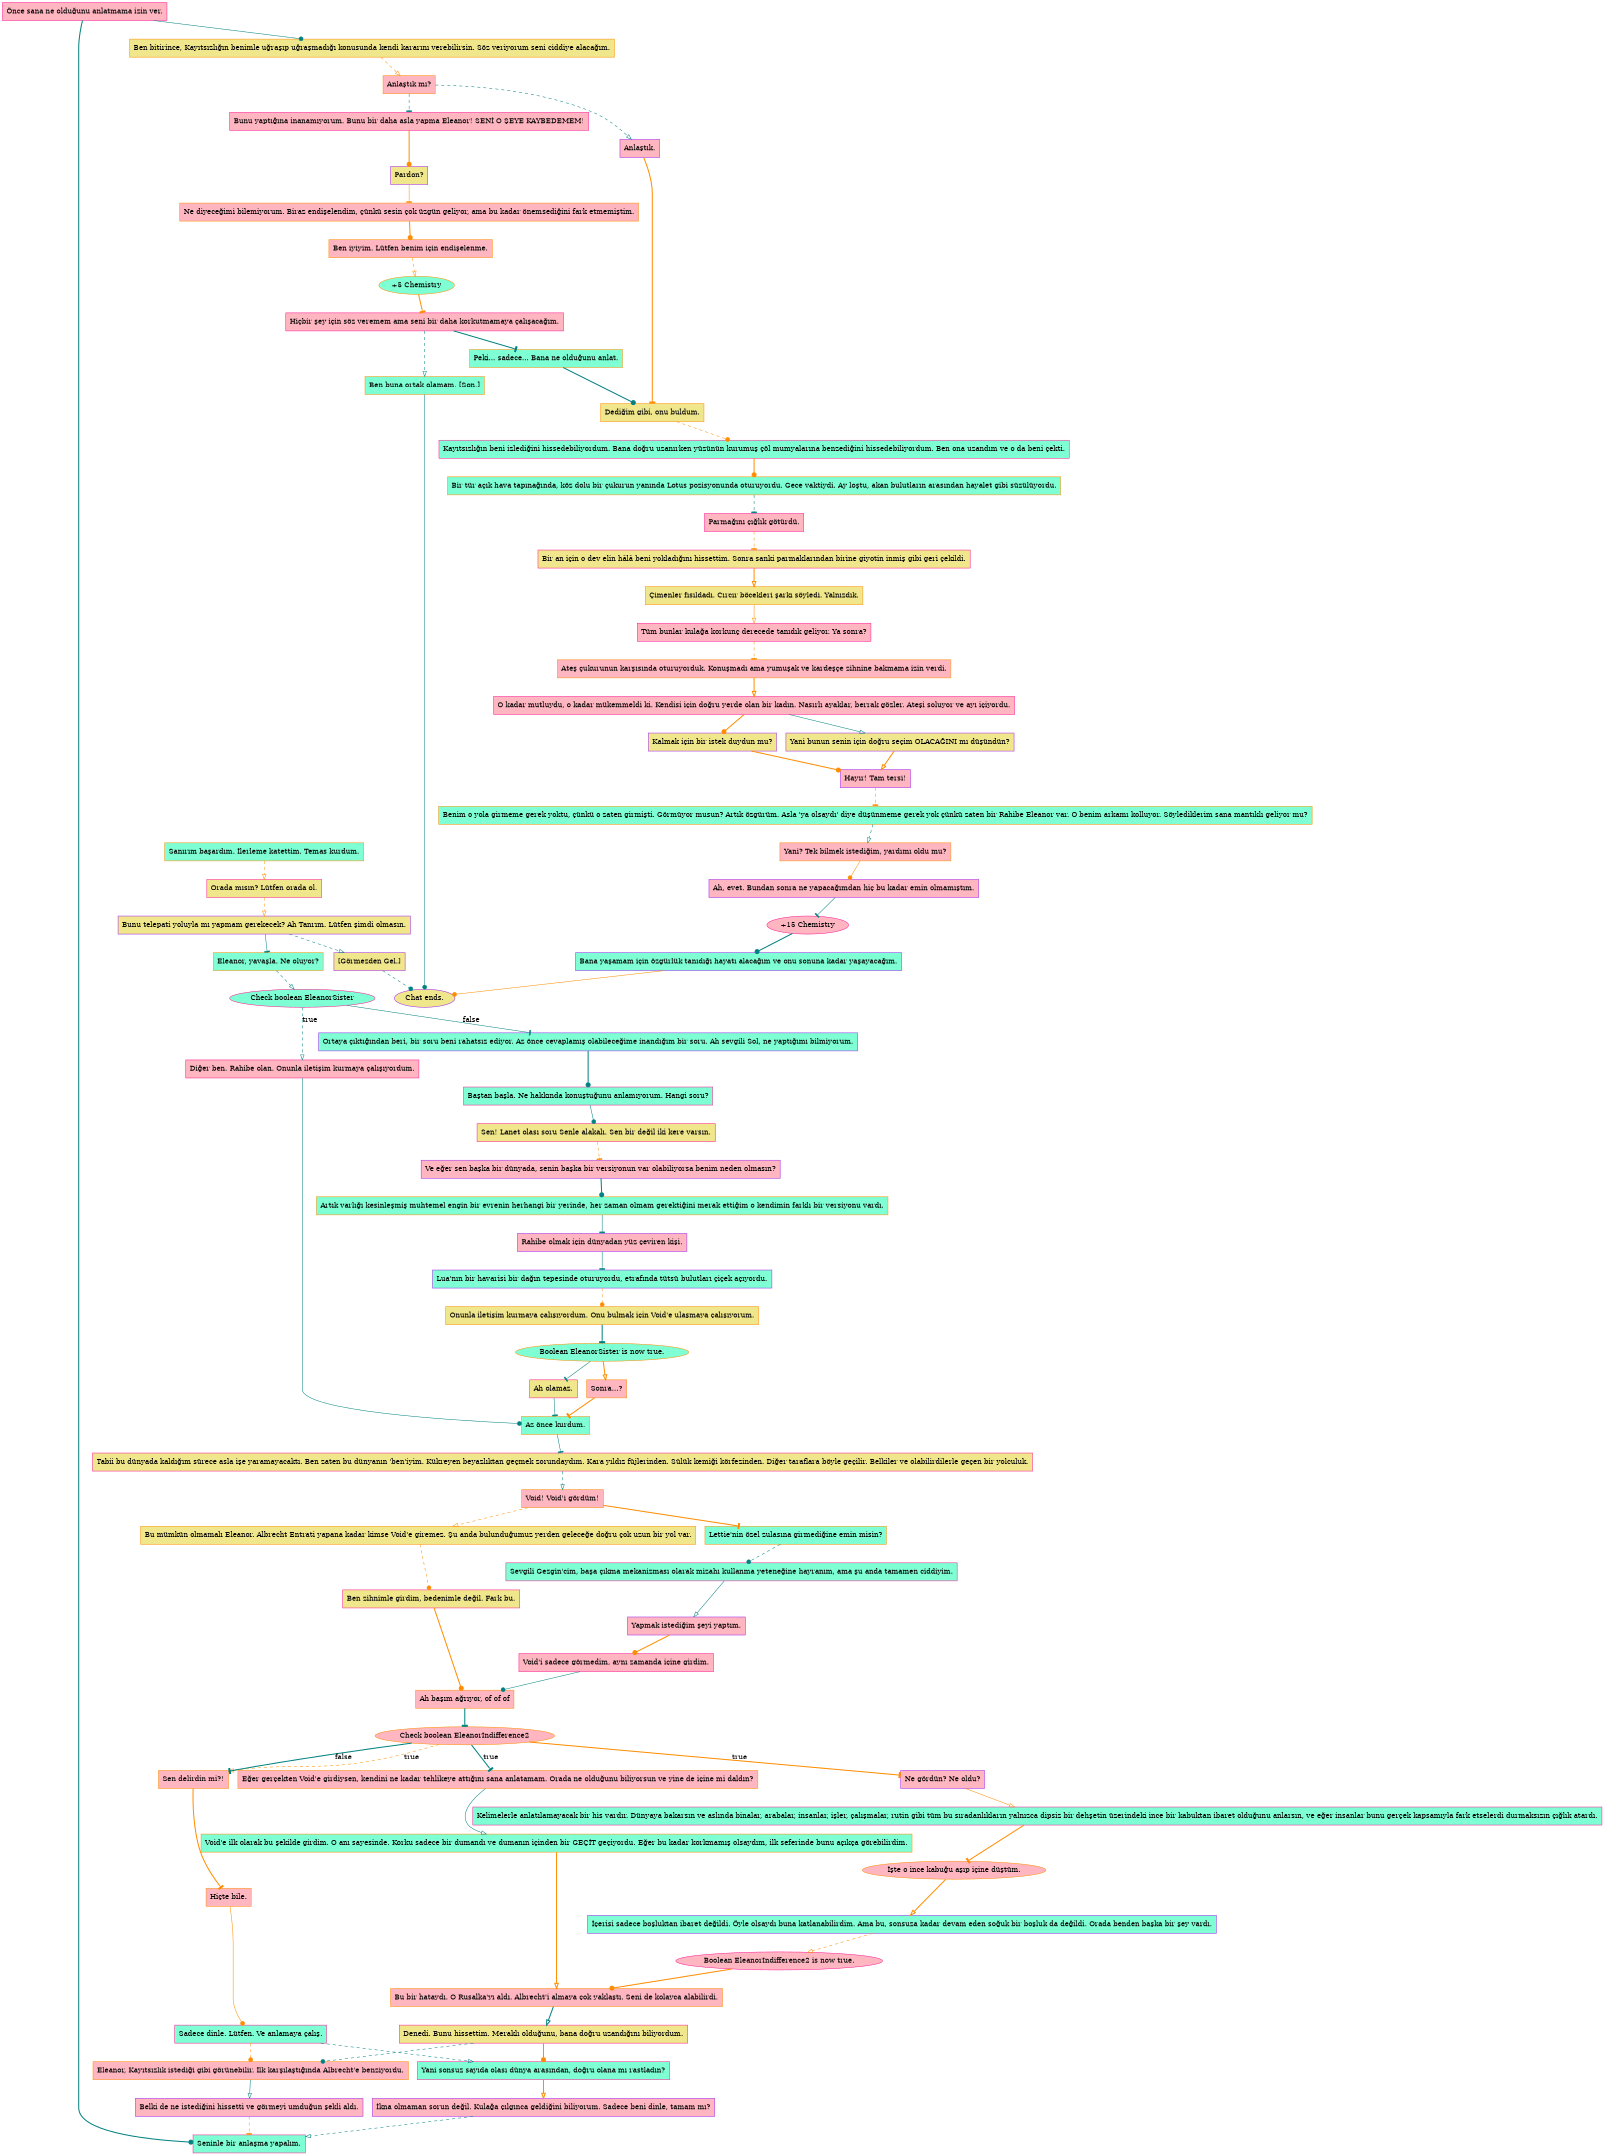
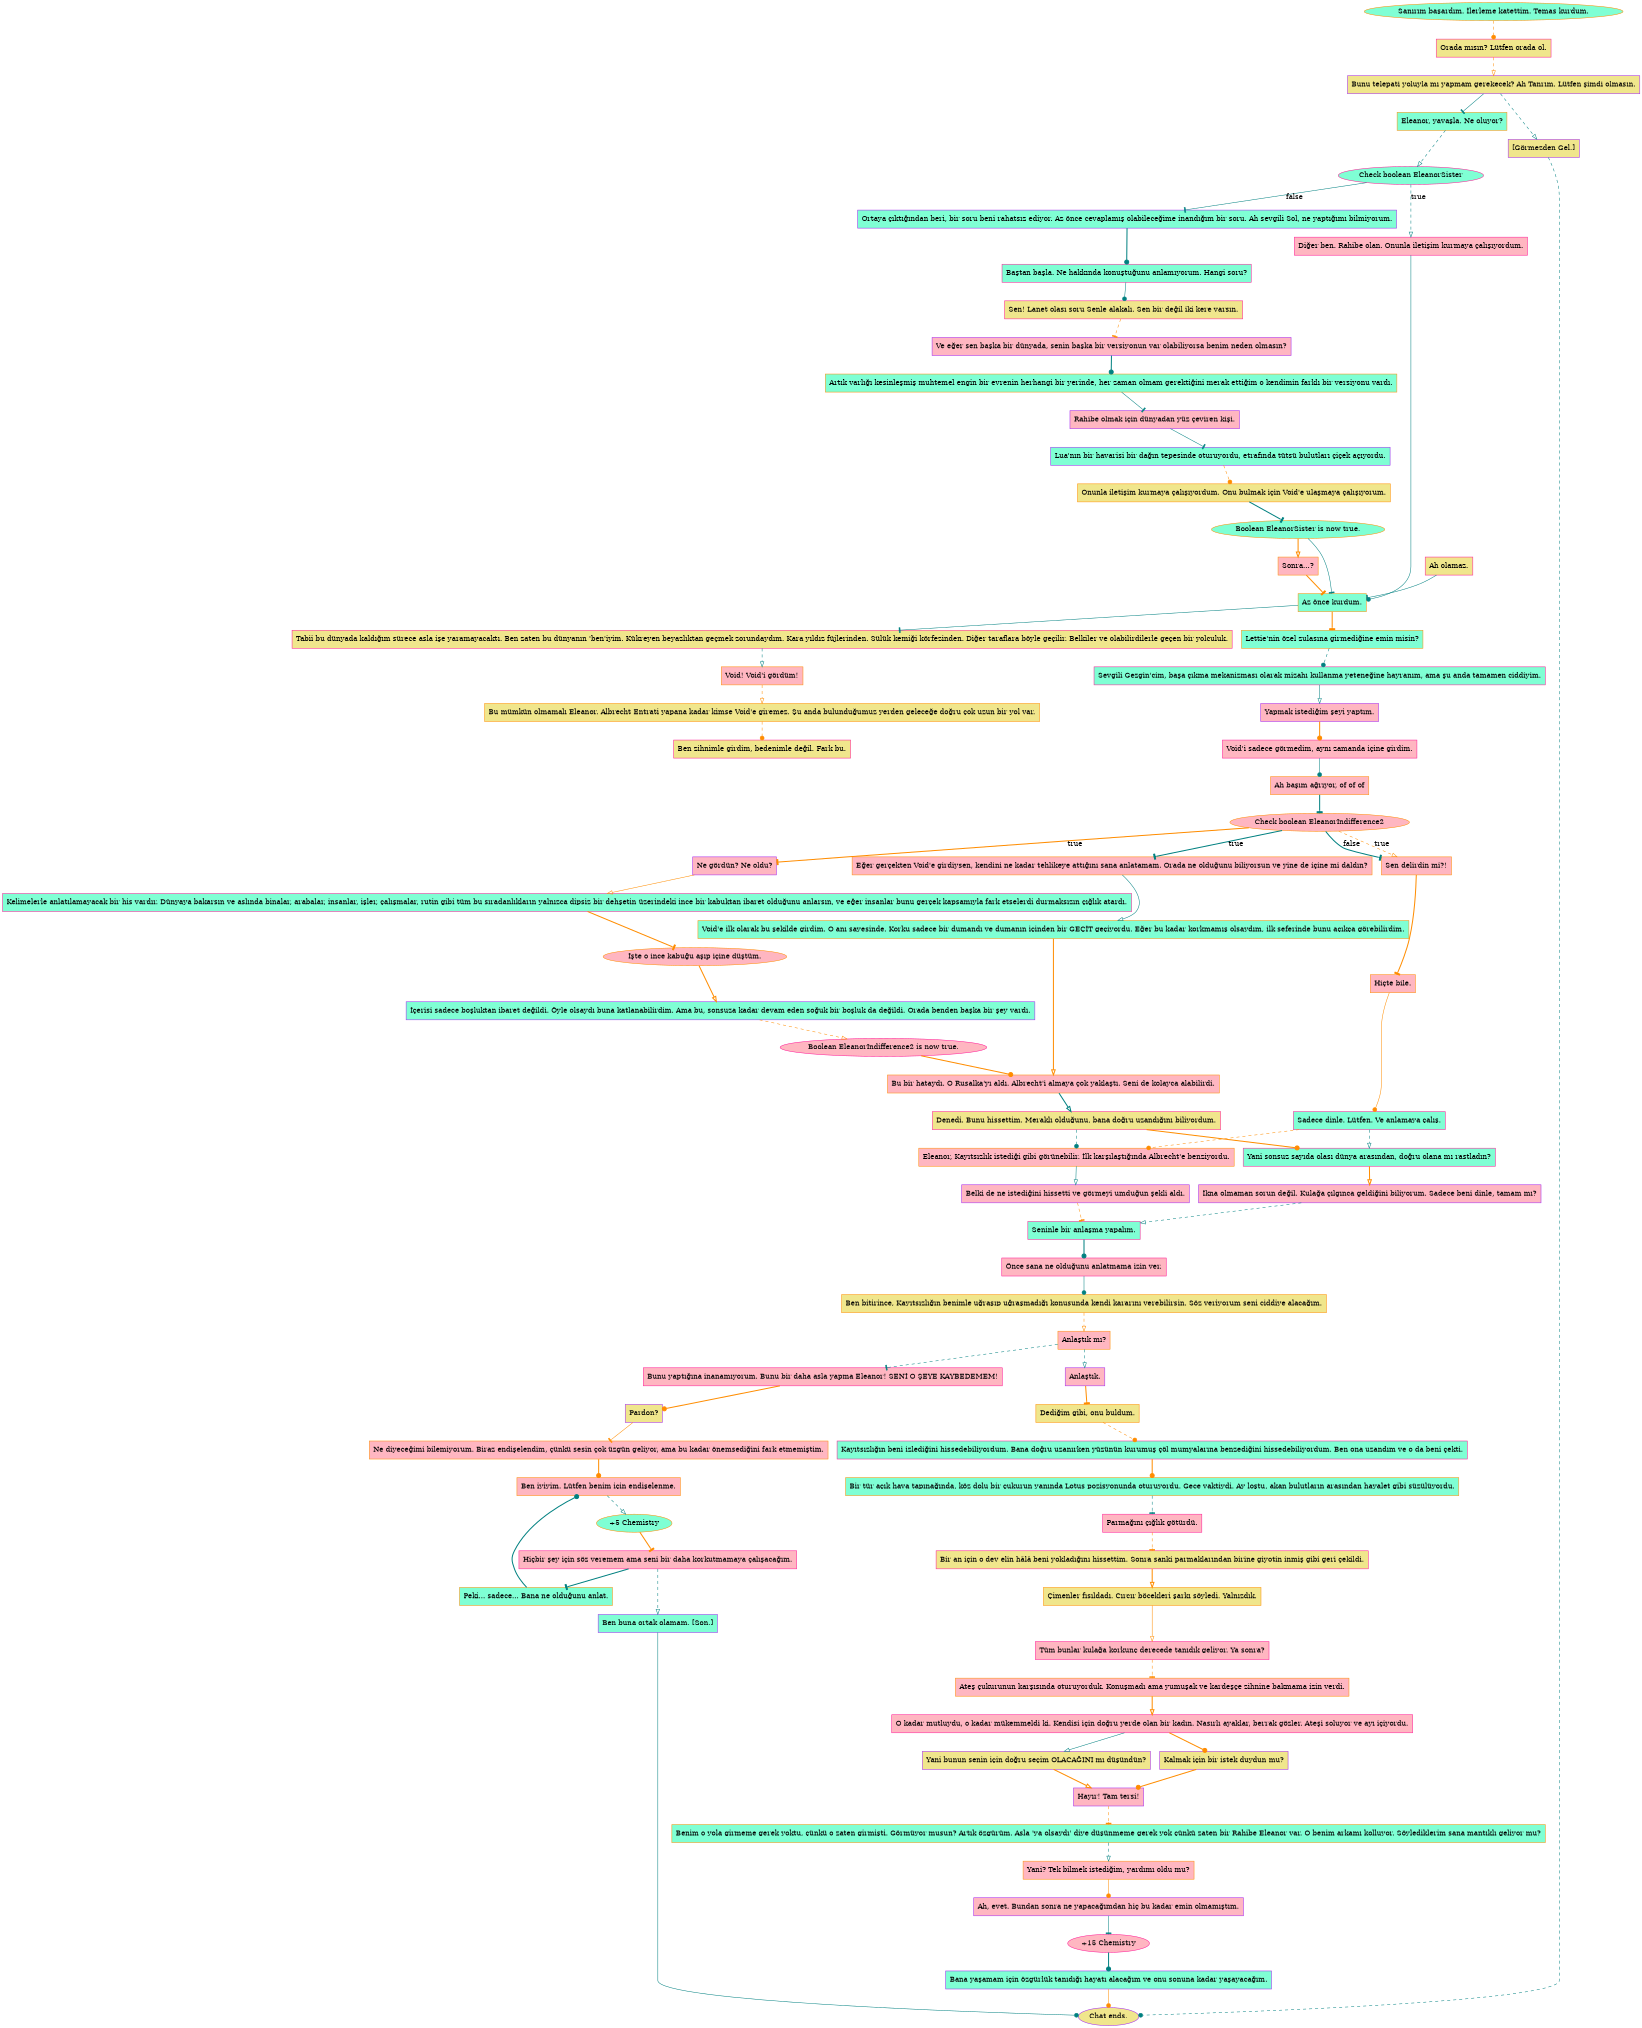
edge "Ben iyiyim. Lütfen benim için endişelenme." -> "+5 Chemistry": color darkorange -> teal
edge "Peki... sadece... Bana ne olduğunu anlat." -> "Dediğim gibi, onu buldum.": now "Peki... sadece... Bana ne olduğunu anlat." -> "Ben iyiyim. Lütfen benim için endişelenme."
node "Ben buna ortak olamam. [Son.]": color darkorange -> purple
node "Sanırım başardım. İlerleme katettim. Temas kurdum.": shape box -> ellipse
edge "Sanırım başardım. İlerleme katettim. Temas kurdum." -> "Orada mısın? Lütfen orada ol.": arrowhead onormal -> dot
edge "Önce sana ne olduğunu anlatmama izin ver." -> "Seninle bir anlaşma yapalım.": reversed
edge "Boolean EleanorSister is now true." -> "Ah olamaz.": now "Boolean EleanorSister is now true." -> "Az önce kurdum."
edge "Void! Void'i gördüm!" -> "Lettie'nin özel zulasına girmediğine emin misin?": now "Az önce kurdum." -> "Lettie'nin özel zulasına girmediğine emin misin?"
edge "Ben zihnimle girdim, bedenimle değil. Fark bu." -> "Ah başım ağrıyor, of of of": removed
